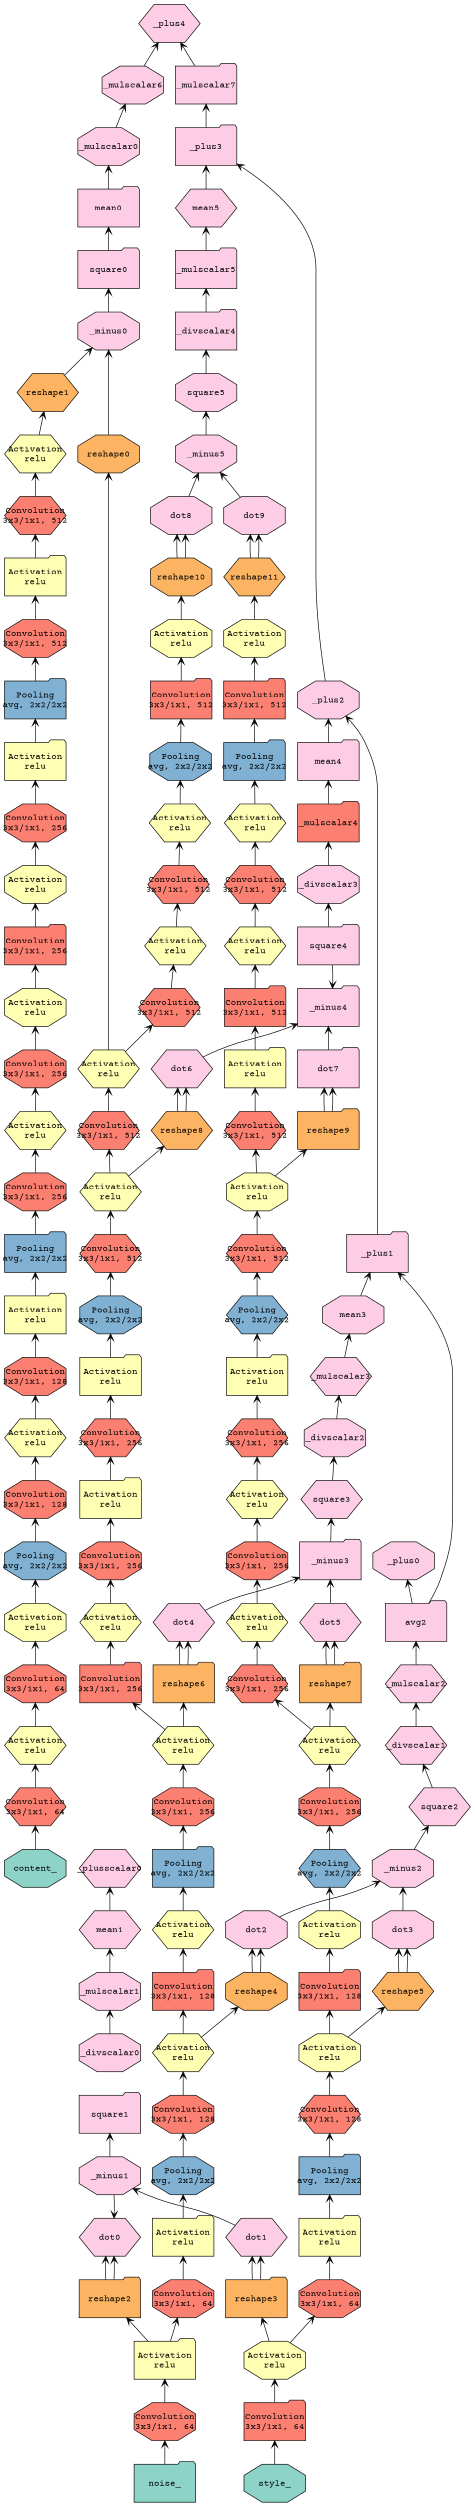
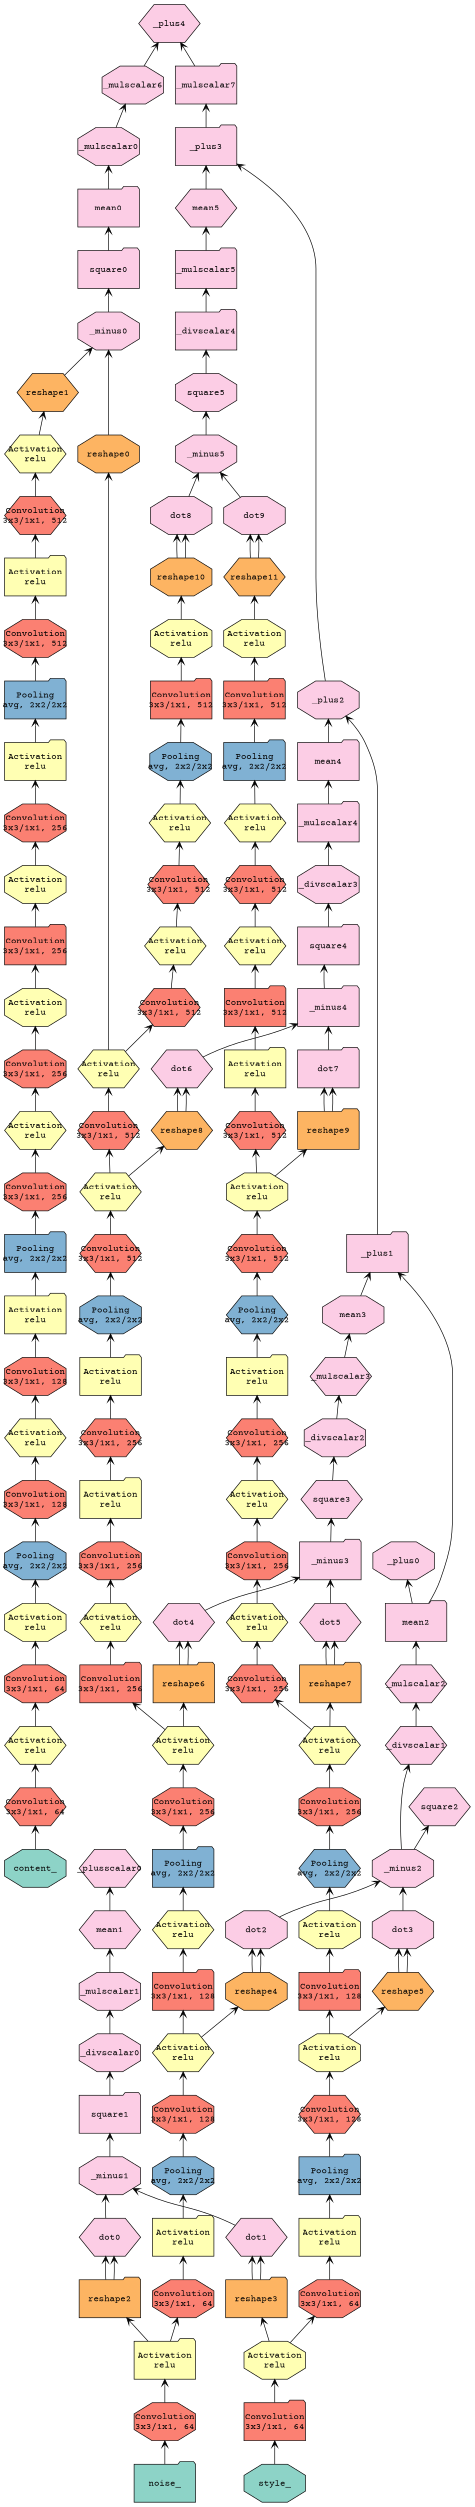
node "_mulscalar4": fillcolor #fb8072 -> #fccde5
edge "square4" -> "_minus4": reversed
node "avg2": label "avg2" -> "mean2"
edge "square2" -> "_divscalar1": now "_minus2" -> "_divscalar1"
edge "square1" -> "_divscalar0": added
edge "_minus1" -> "dot0": reversed
